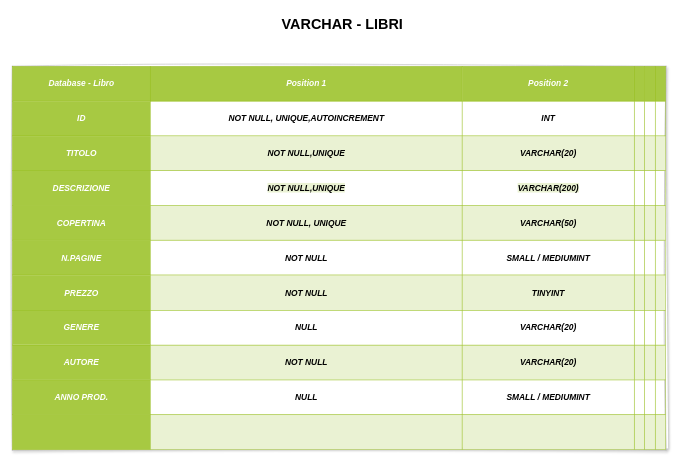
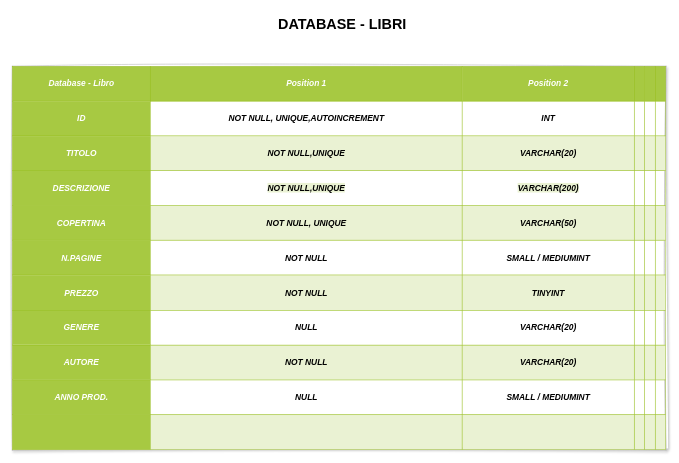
node "VARCHAR - LIBRI": label "VARCHAR - LIBRI" -> "DATABASE - LIBRI"
